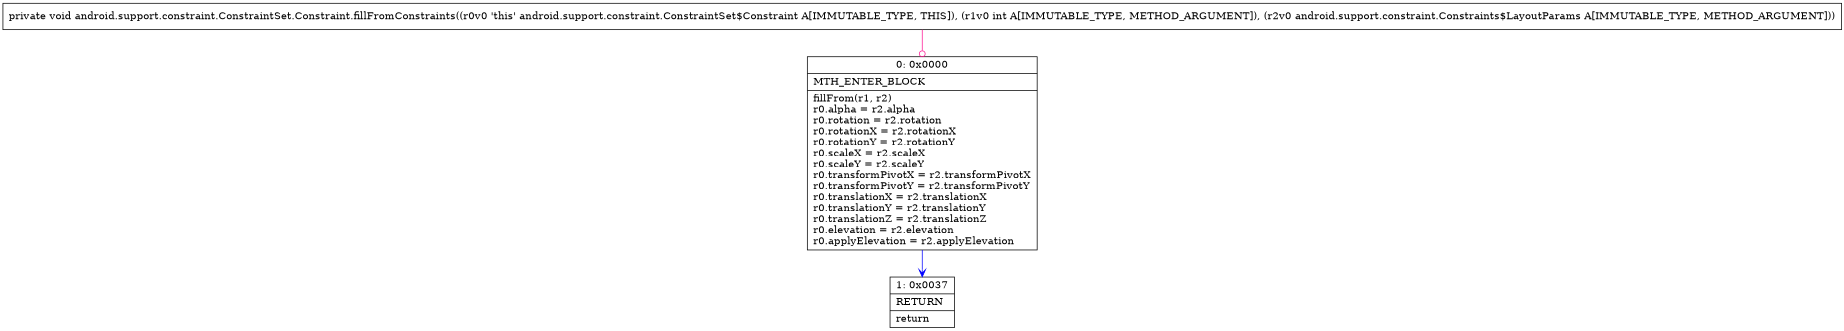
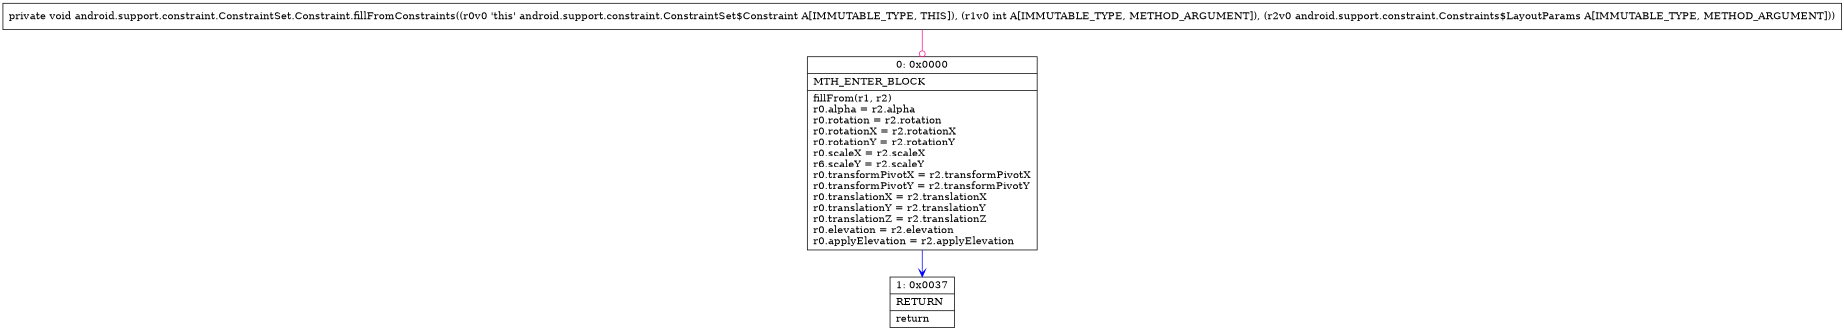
node "0: 0x0000": text "r0.scaleY = r2.scaleY" -> "r6.scaleY = r2.scaleY"
